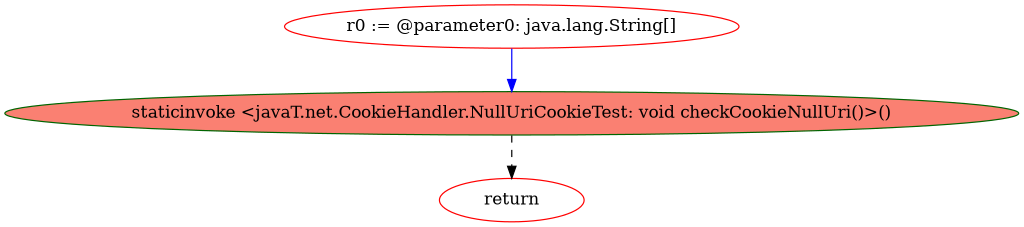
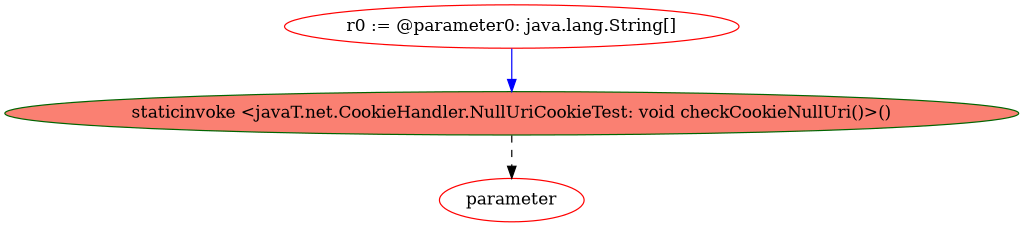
node "return": label "return" -> "parameter"
